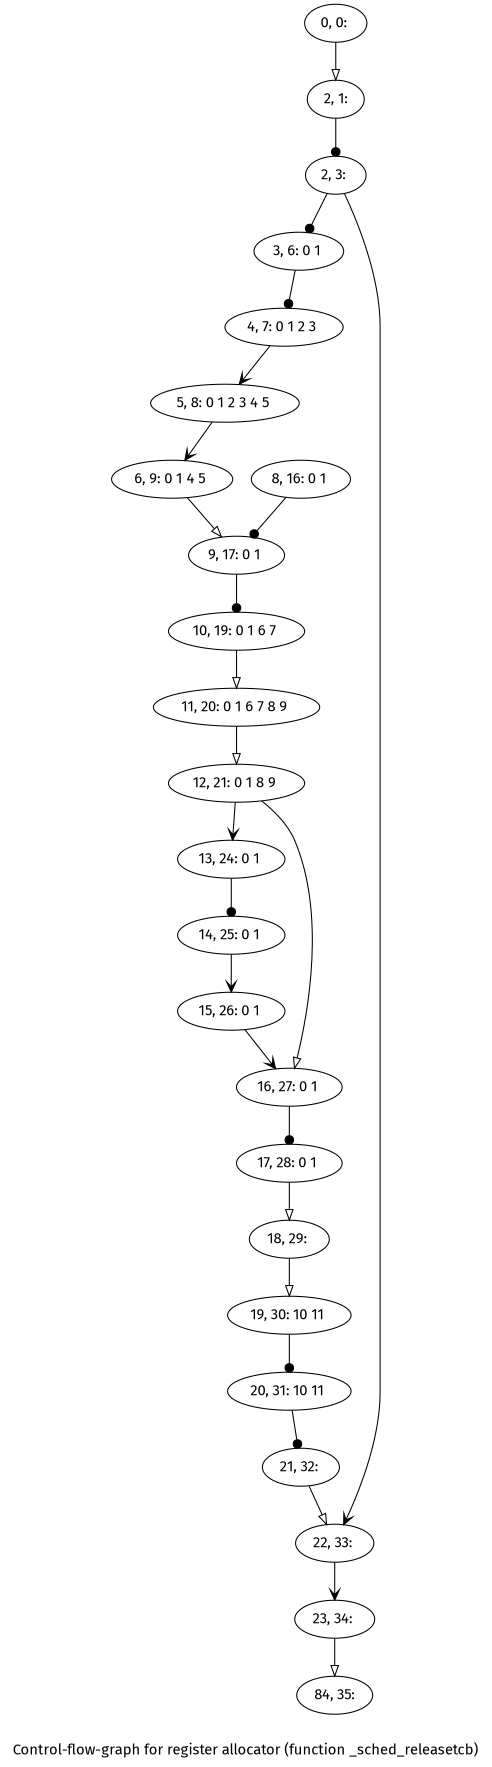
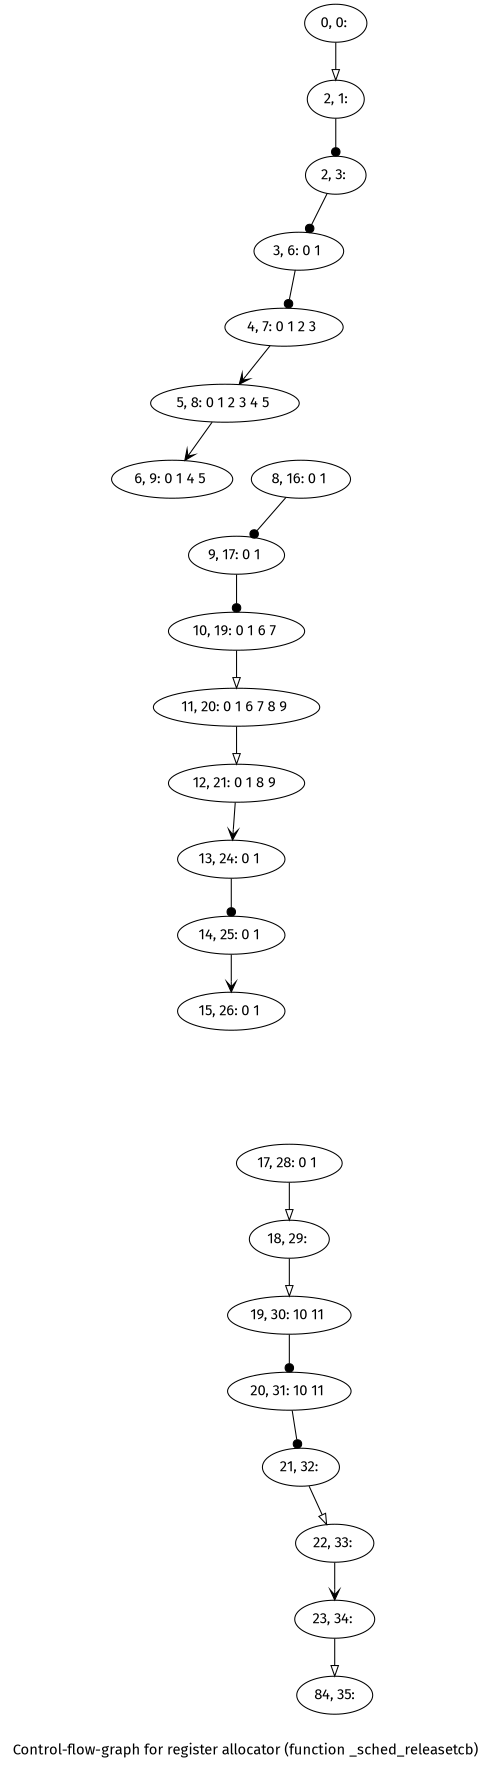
edge "6, 9: 0 1 4 5" -> "9, 17: 0 1": removed
edge "2, 3:" -> "22, 33:": removed
node "16, 27: 0 1": removed
